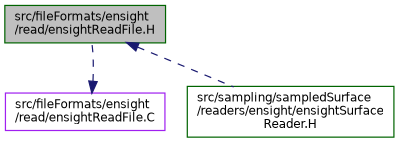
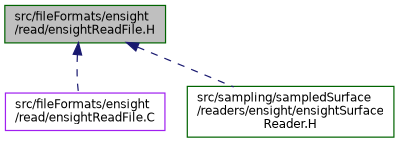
edge "src/fileFormats/ensight /read/ensightReadFile.H" -> "src/fileFormats/ensight /read/ensightReadFile.C": reversed
